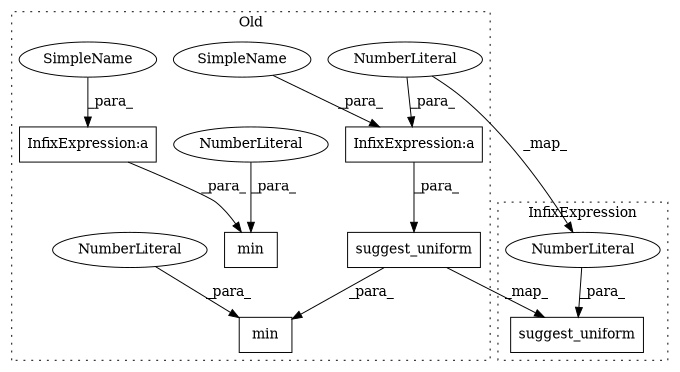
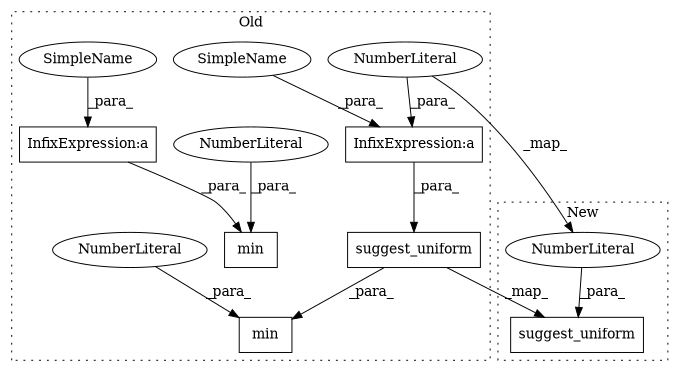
cluster "InfixExpression": label "InfixExpression" -> "New"
